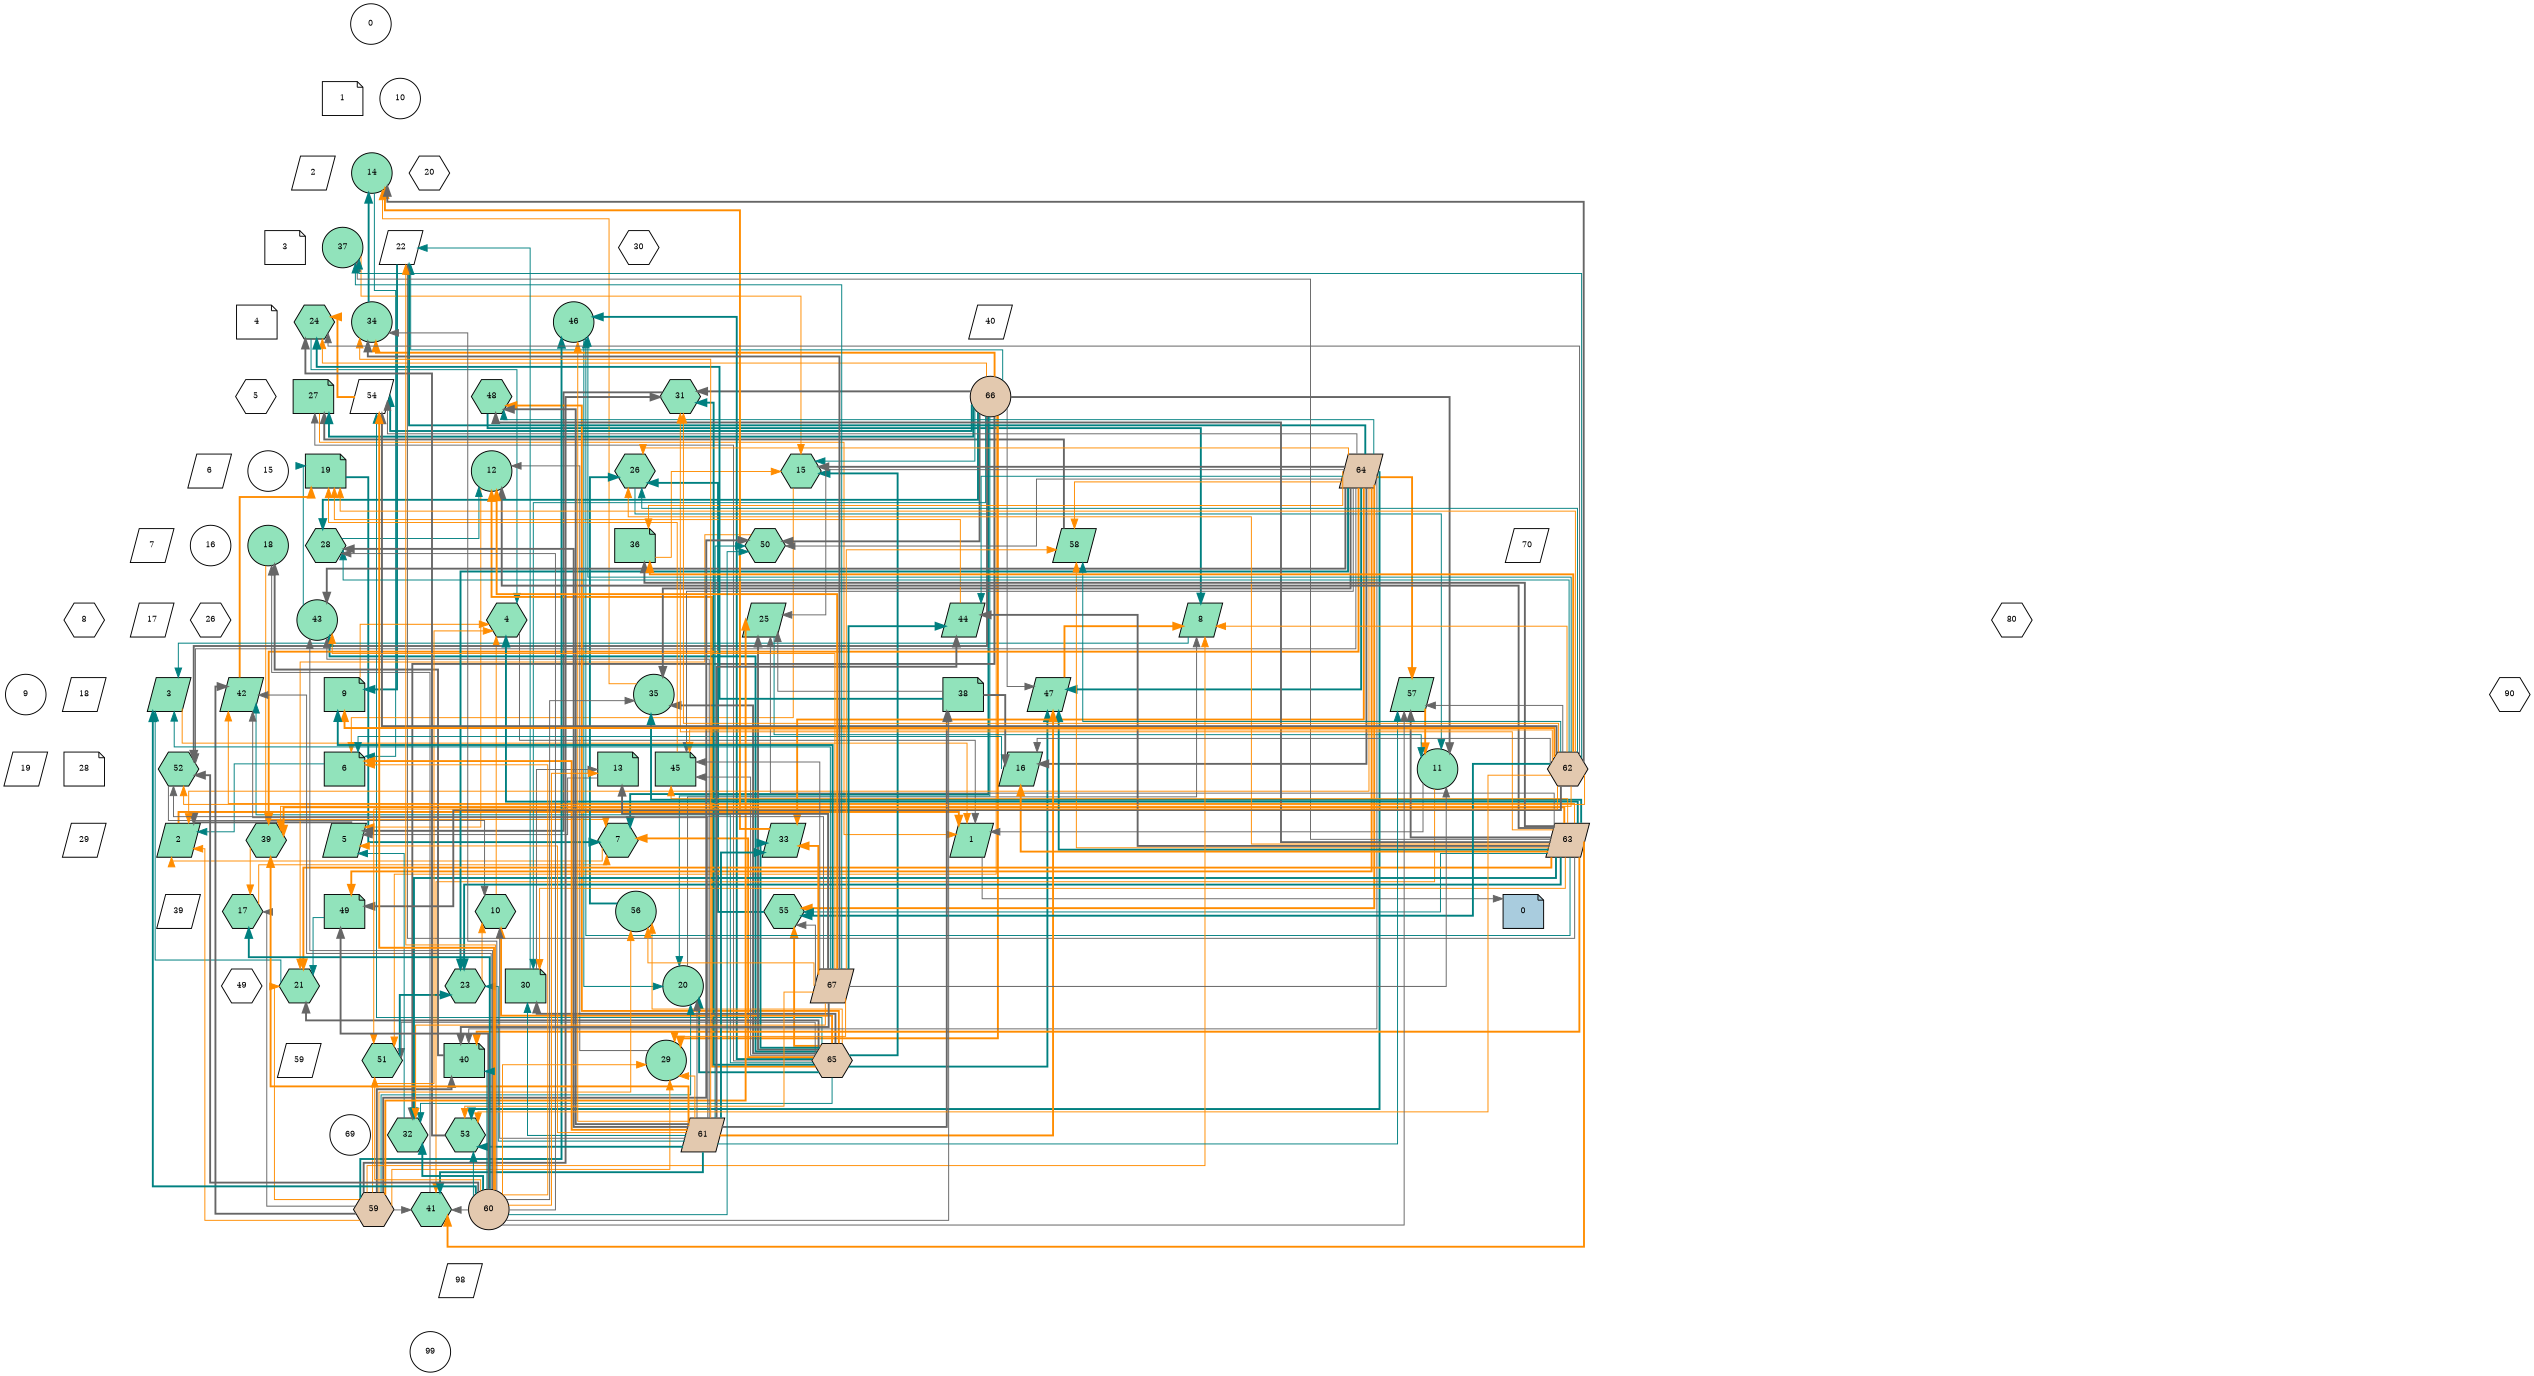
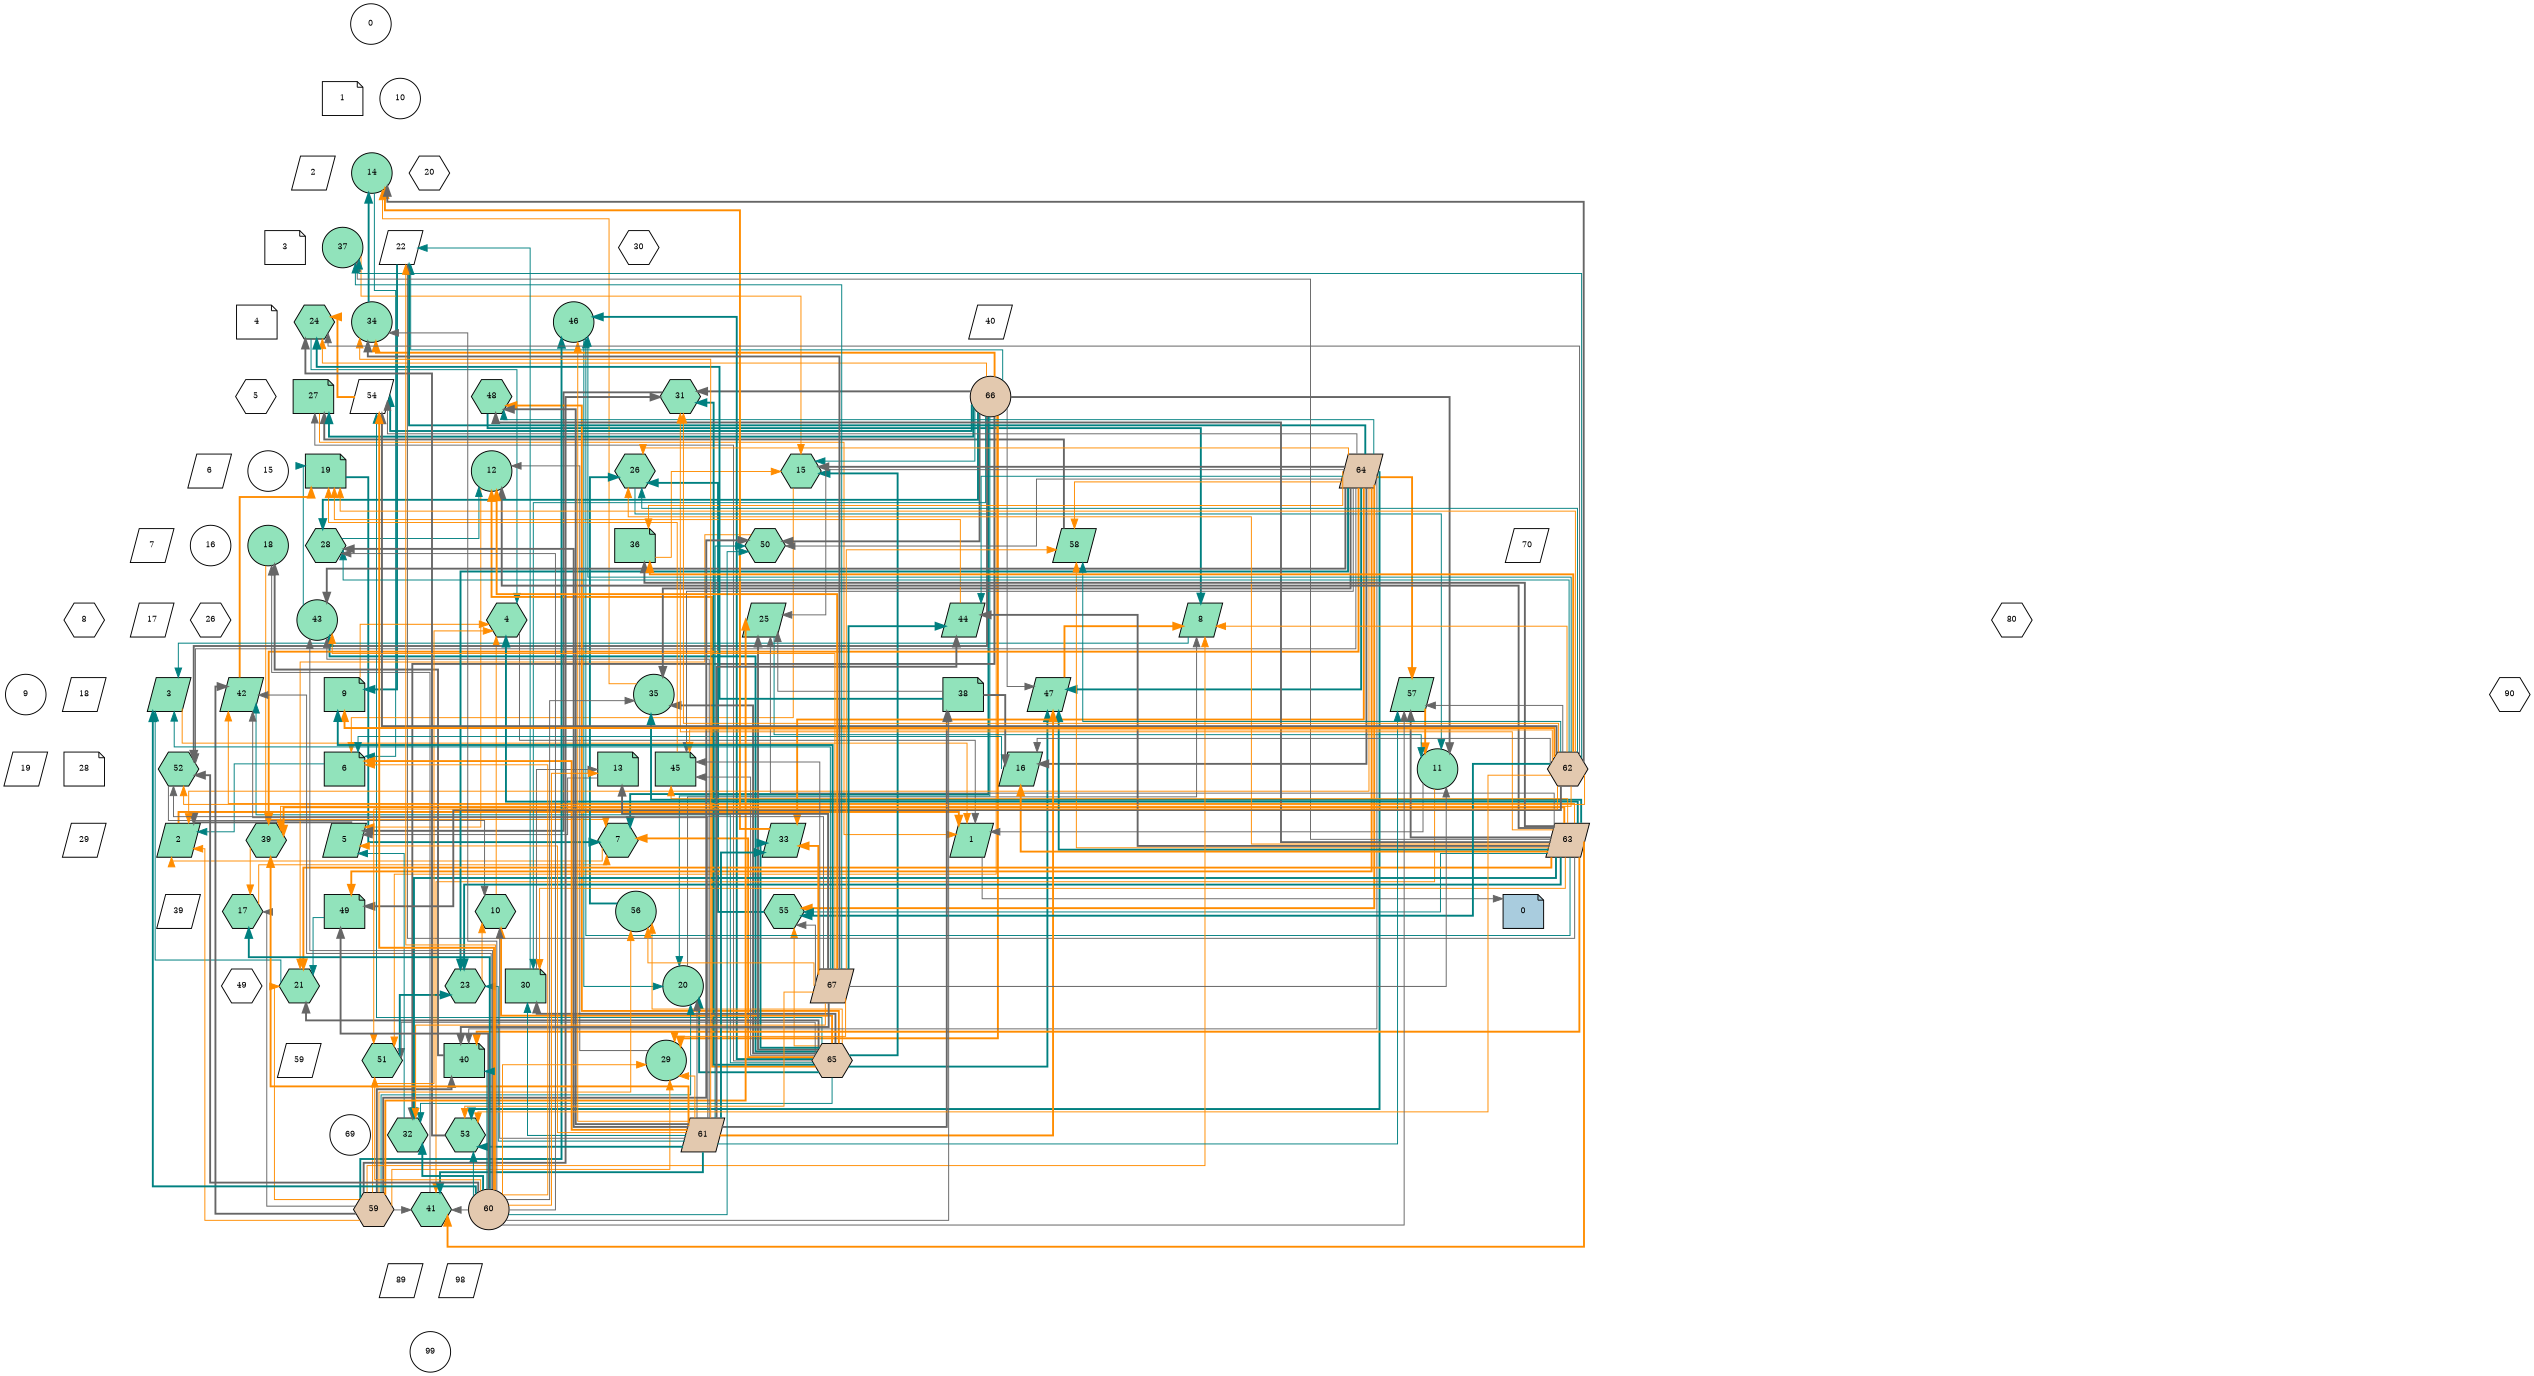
edge "65" -> "55": style bold -> solid
node "89": added
